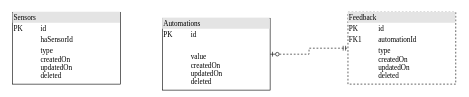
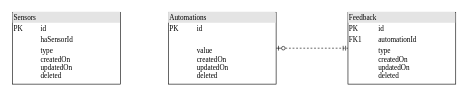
node "Feedback PK id FK1 automationId type createdOn updatedOn deleted": style dashed -> solid
node "Automations PK id value createdOn updatedOn deleted": moved (216, 54) -> (222, 48)
